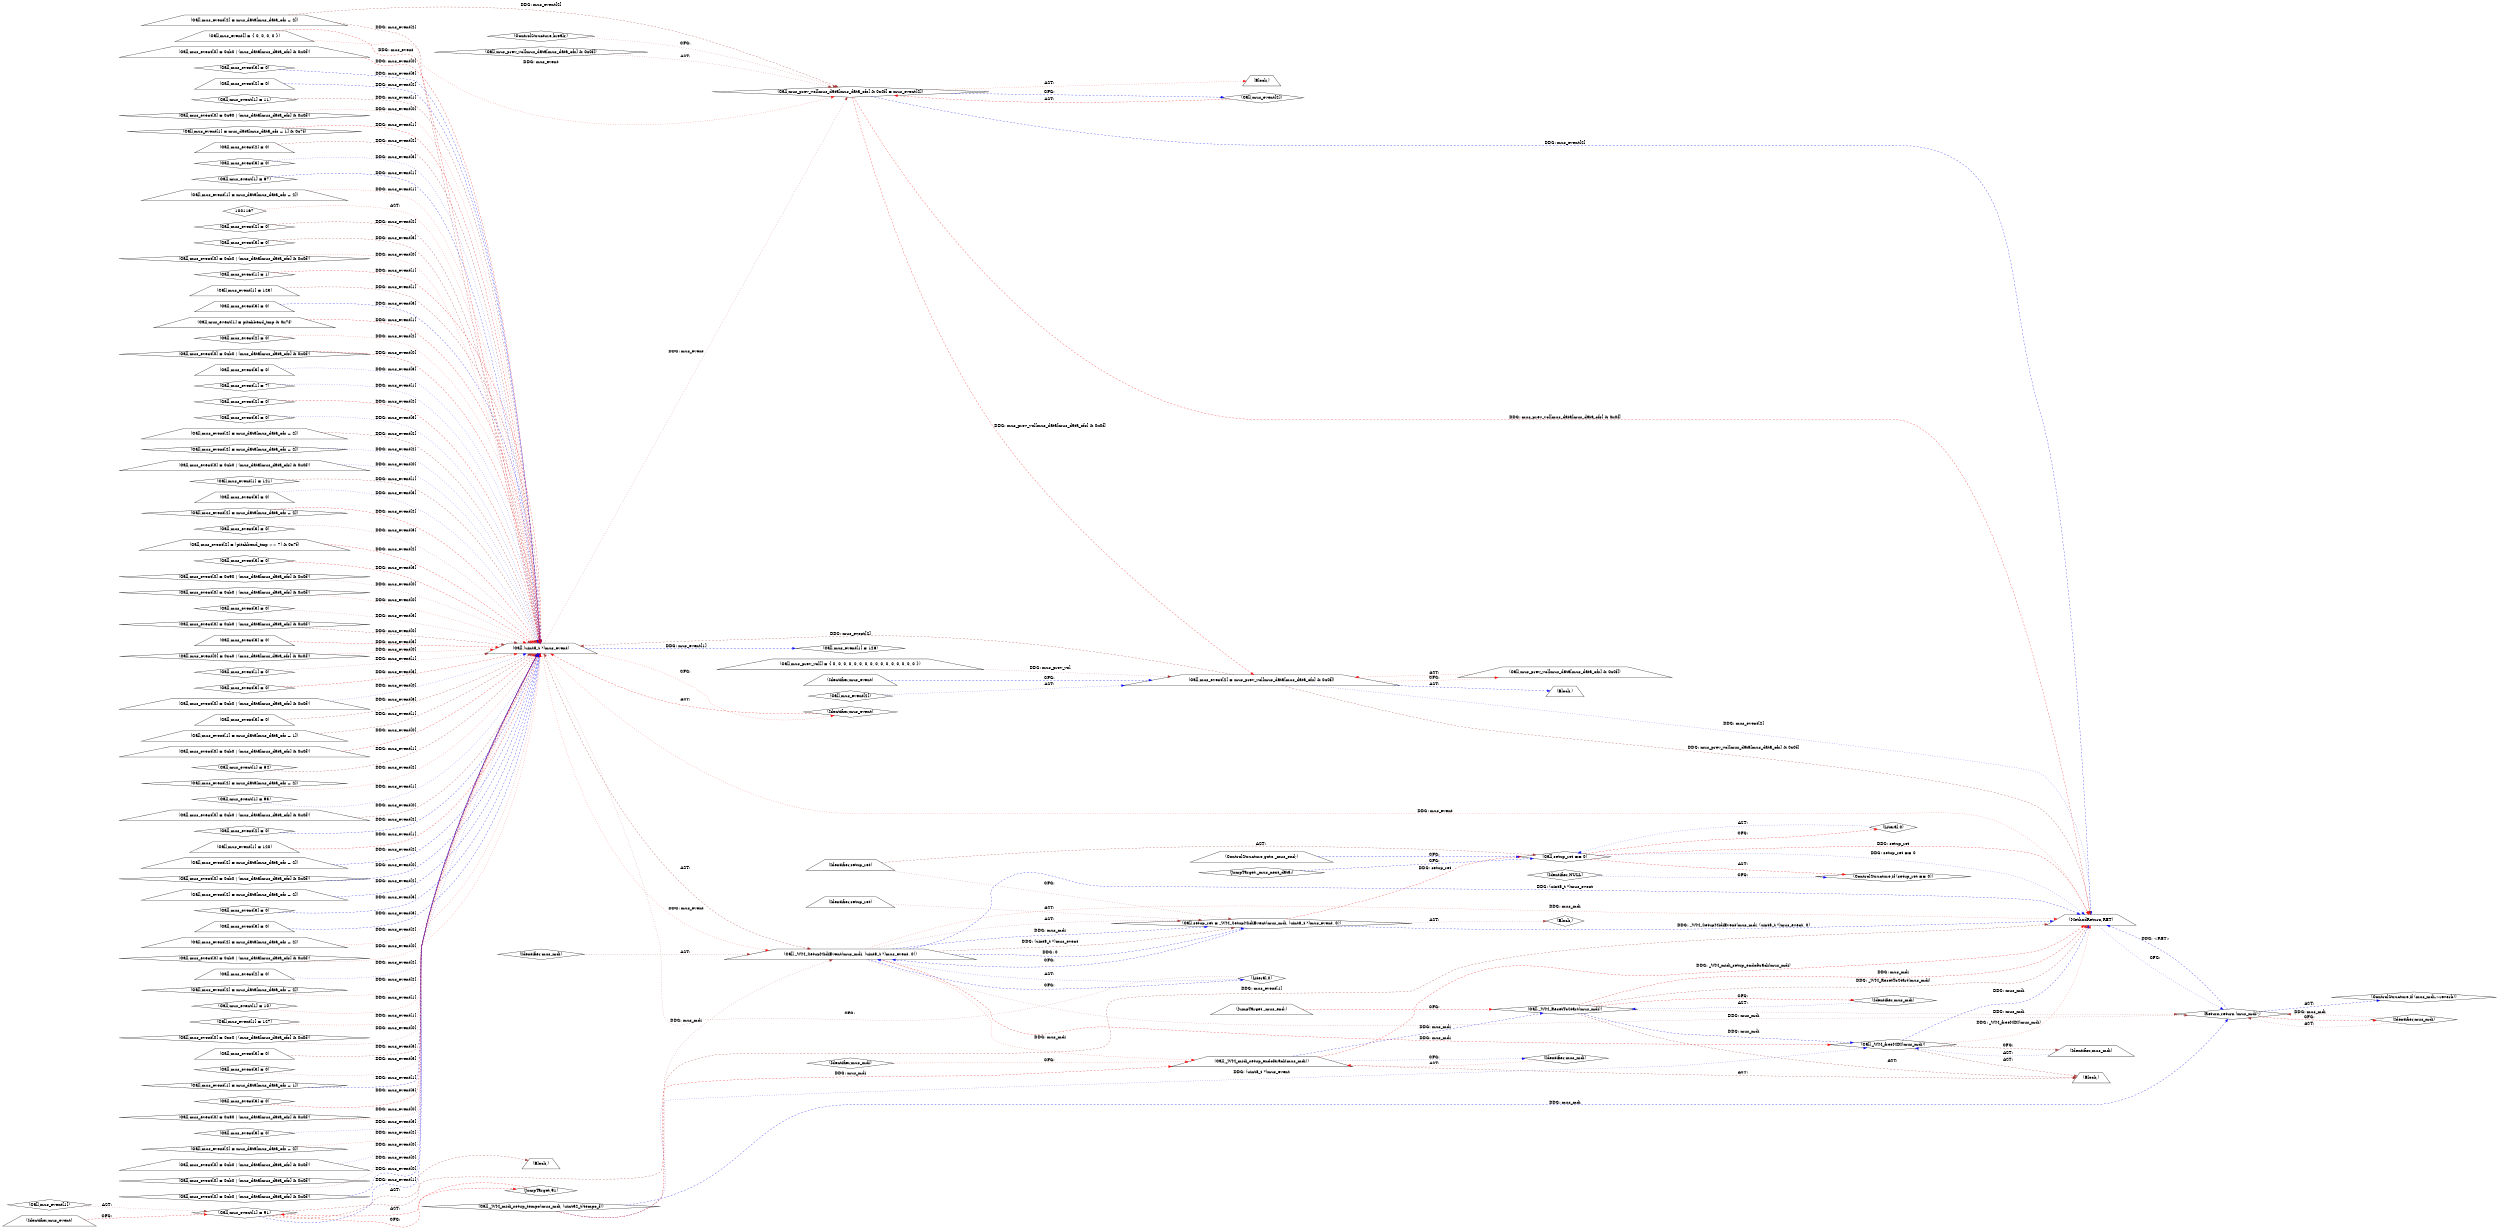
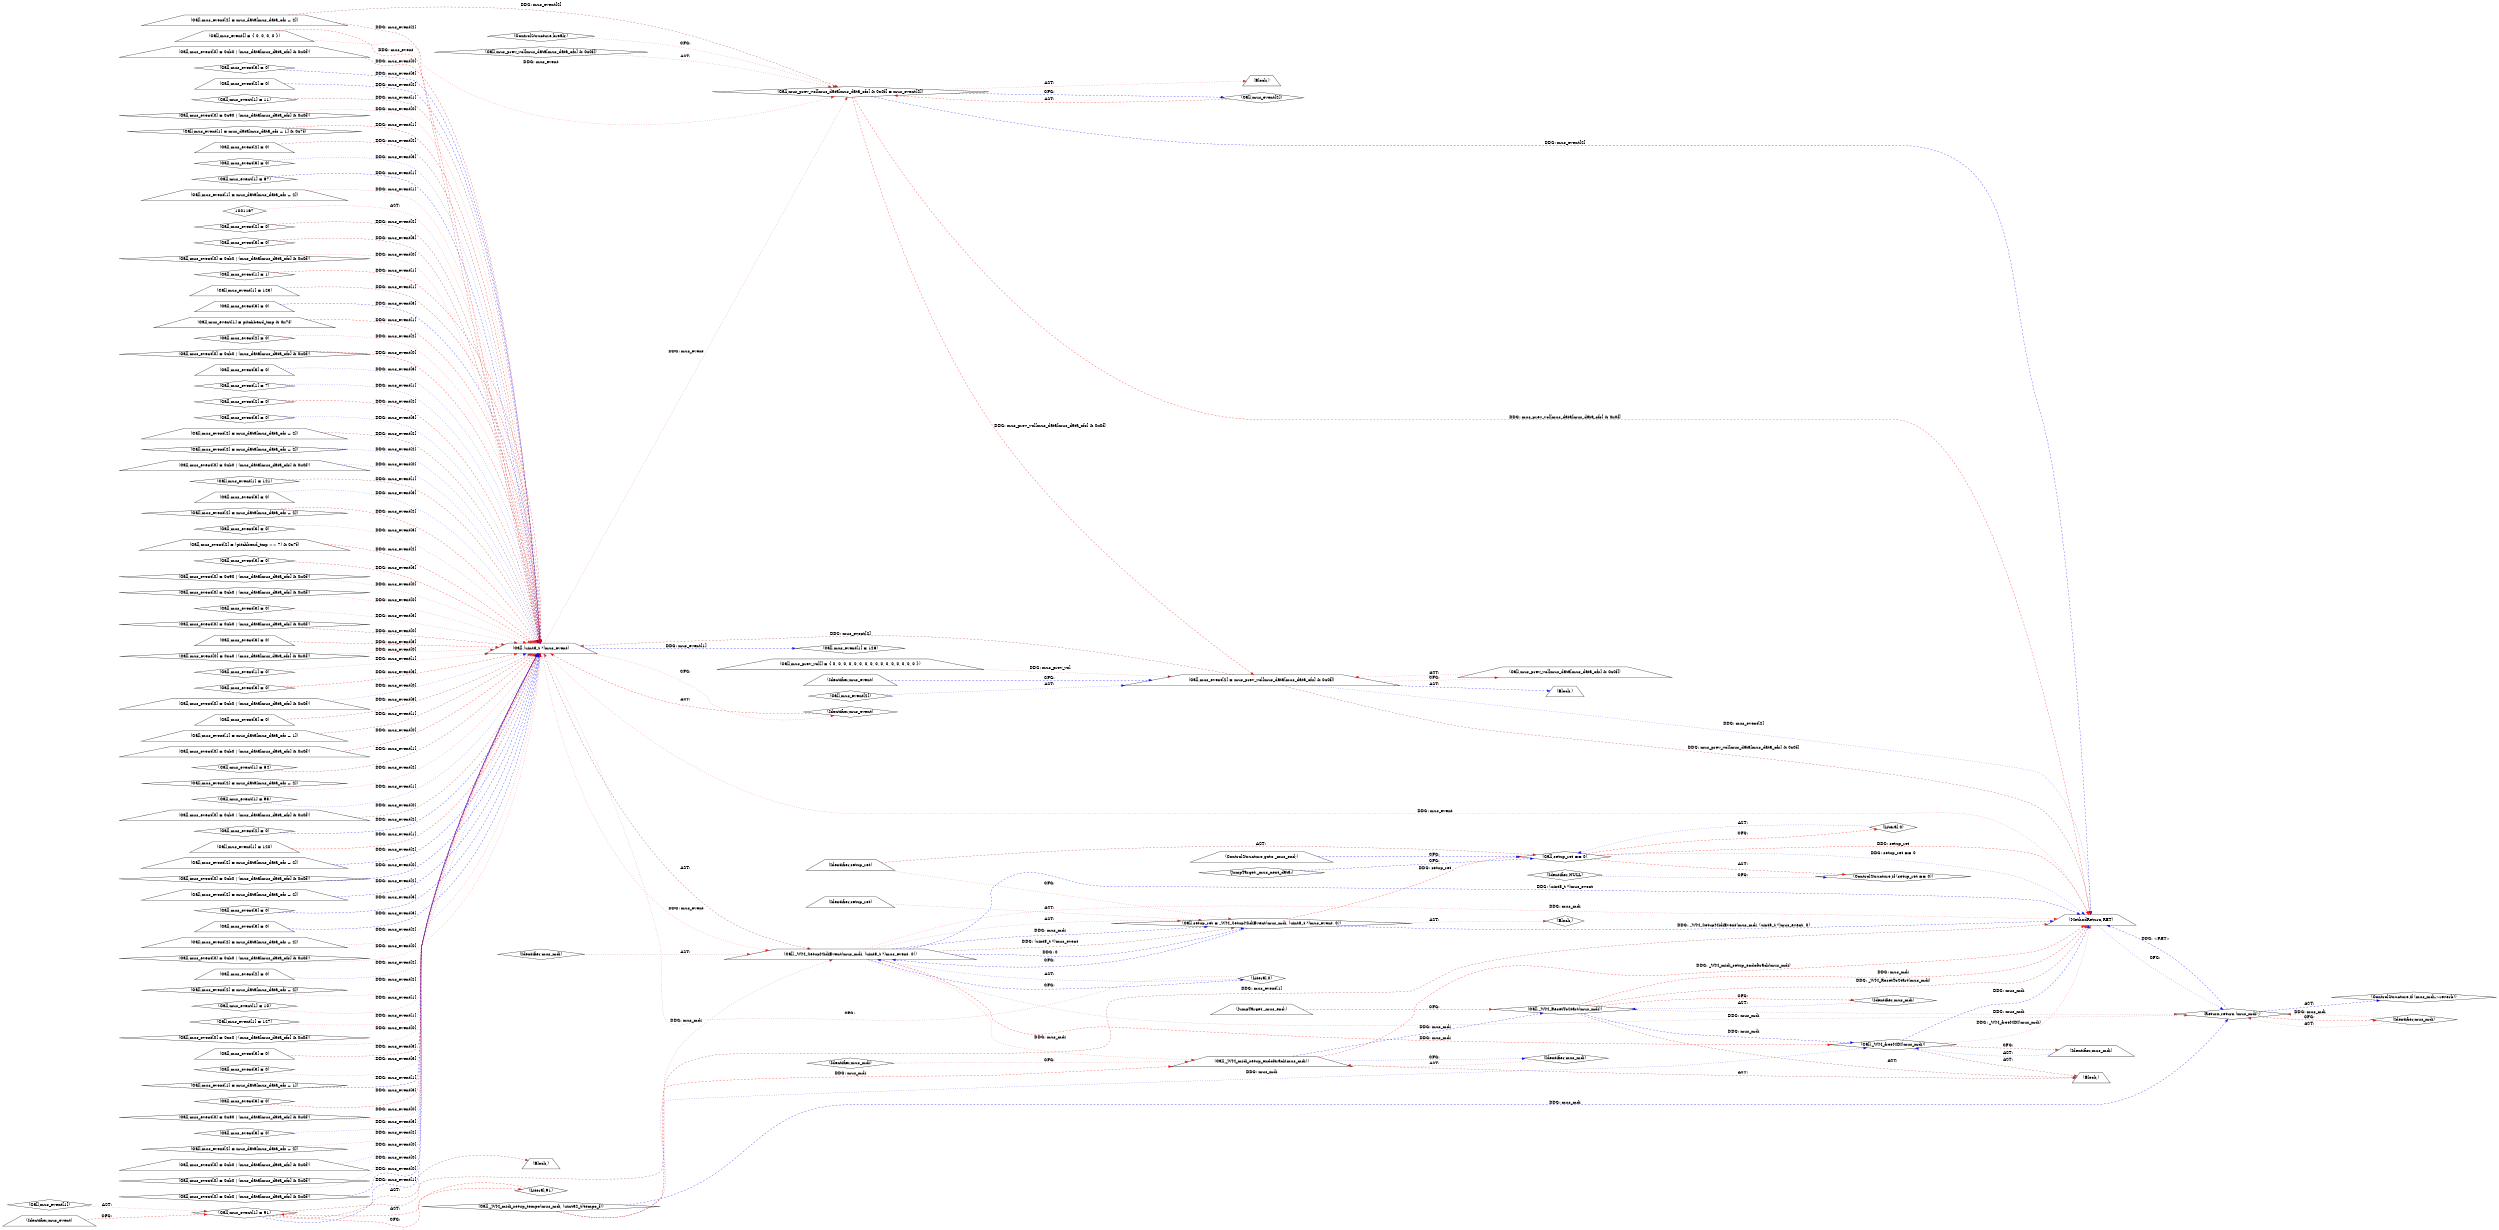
edge "(Call,_WM_midi_setup_tempo(mus_mdi, (uint32_t)tempo_f))" -> "(Call,_WM_freeMDI(mus_mdi))": label "DDG: (uint8_t *)mus_event" -> "DDG: mus_mdi"
node "(JumpTarget,91)": label "(JumpTarget,91)" -> "(Literal,91)"
